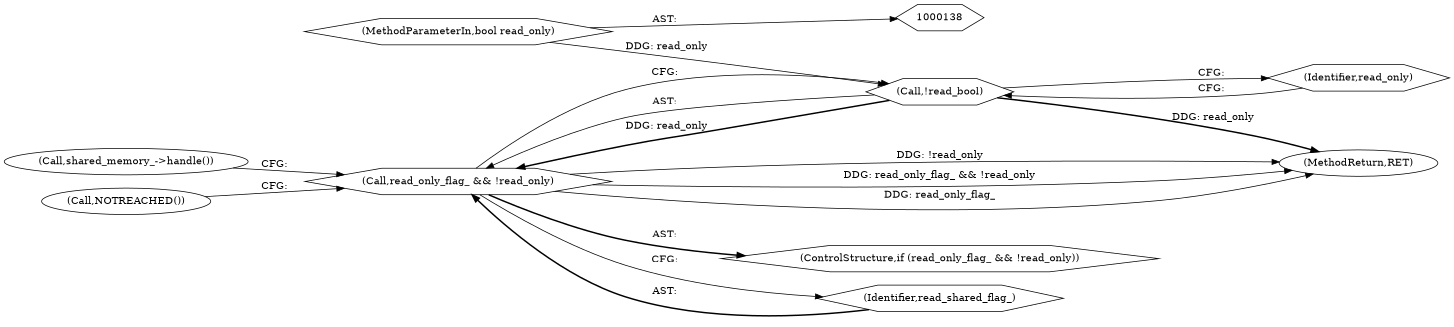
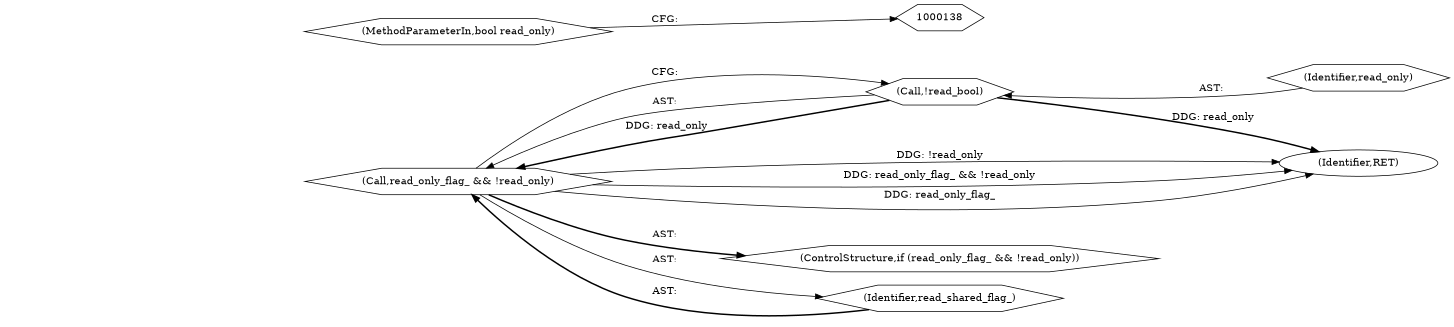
edge "(MethodParameterIn,bool read_only)" -> "1000138": label "AST: " -> "CFG: "
edge "(MethodParameterIn,bool read_only)" -> "(Call,!read_bool)": removed, label "DDG: read_only"
edge "(Call,!read_bool)" -> "(Identifier,read_only)": removed, label "CFG:"
edge "(Identifier,read_only)" -> "(Call,!read_bool)": label "CFG: " -> "AST: "
node "(Call,shared_memory_->handle())": removed
node "(MethodReturn,RET)": label "(MethodReturn,RET)" -> "(Identifier,RET)"
node "(Call,NOTREACHED())": removed
edge "(Call,read_only_flag_ && !read_only)" -> "(Identifier,read_shared_flag_)": label "CFG: " -> "AST: "
